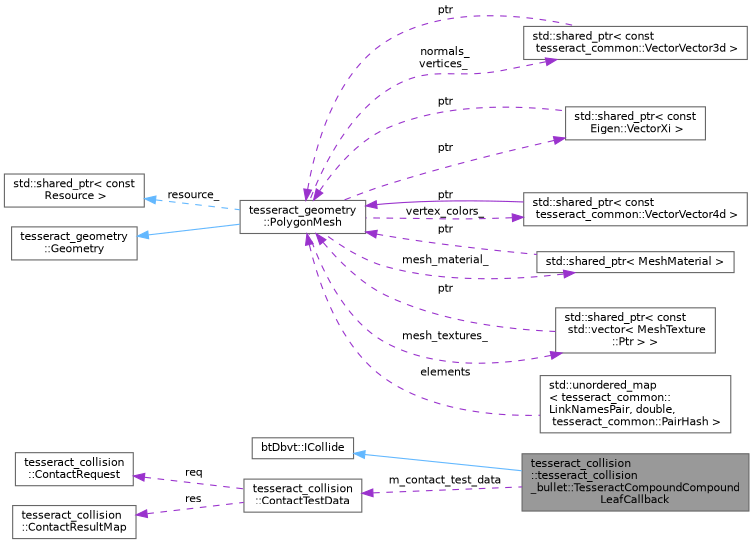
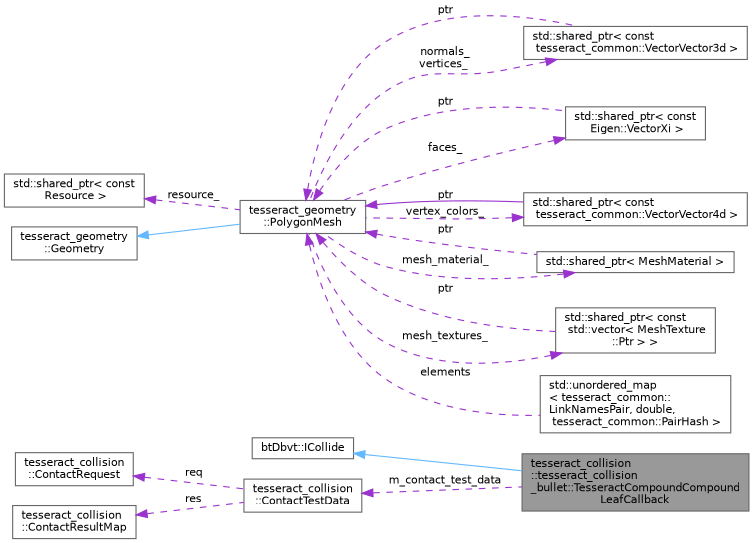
edge "tesseract_geometry ::PolygonMesh" -> "std::shared_ptr< const Eigen::VectorXi >": label " ptr" -> " faces_"
edge "tesseract_geometry ::PolygonMesh" -> "std::shared_ptr< const Resource >": color steelblue1 -> darkorchid3
